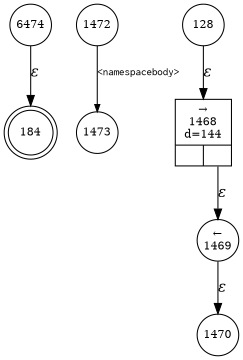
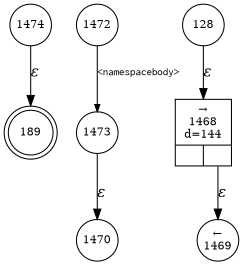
node "6474": label "6474" -> "1474"
node "184": label "184" -> "189"
edge "← 1469" -> "1470": now "1473" -> "1470"
